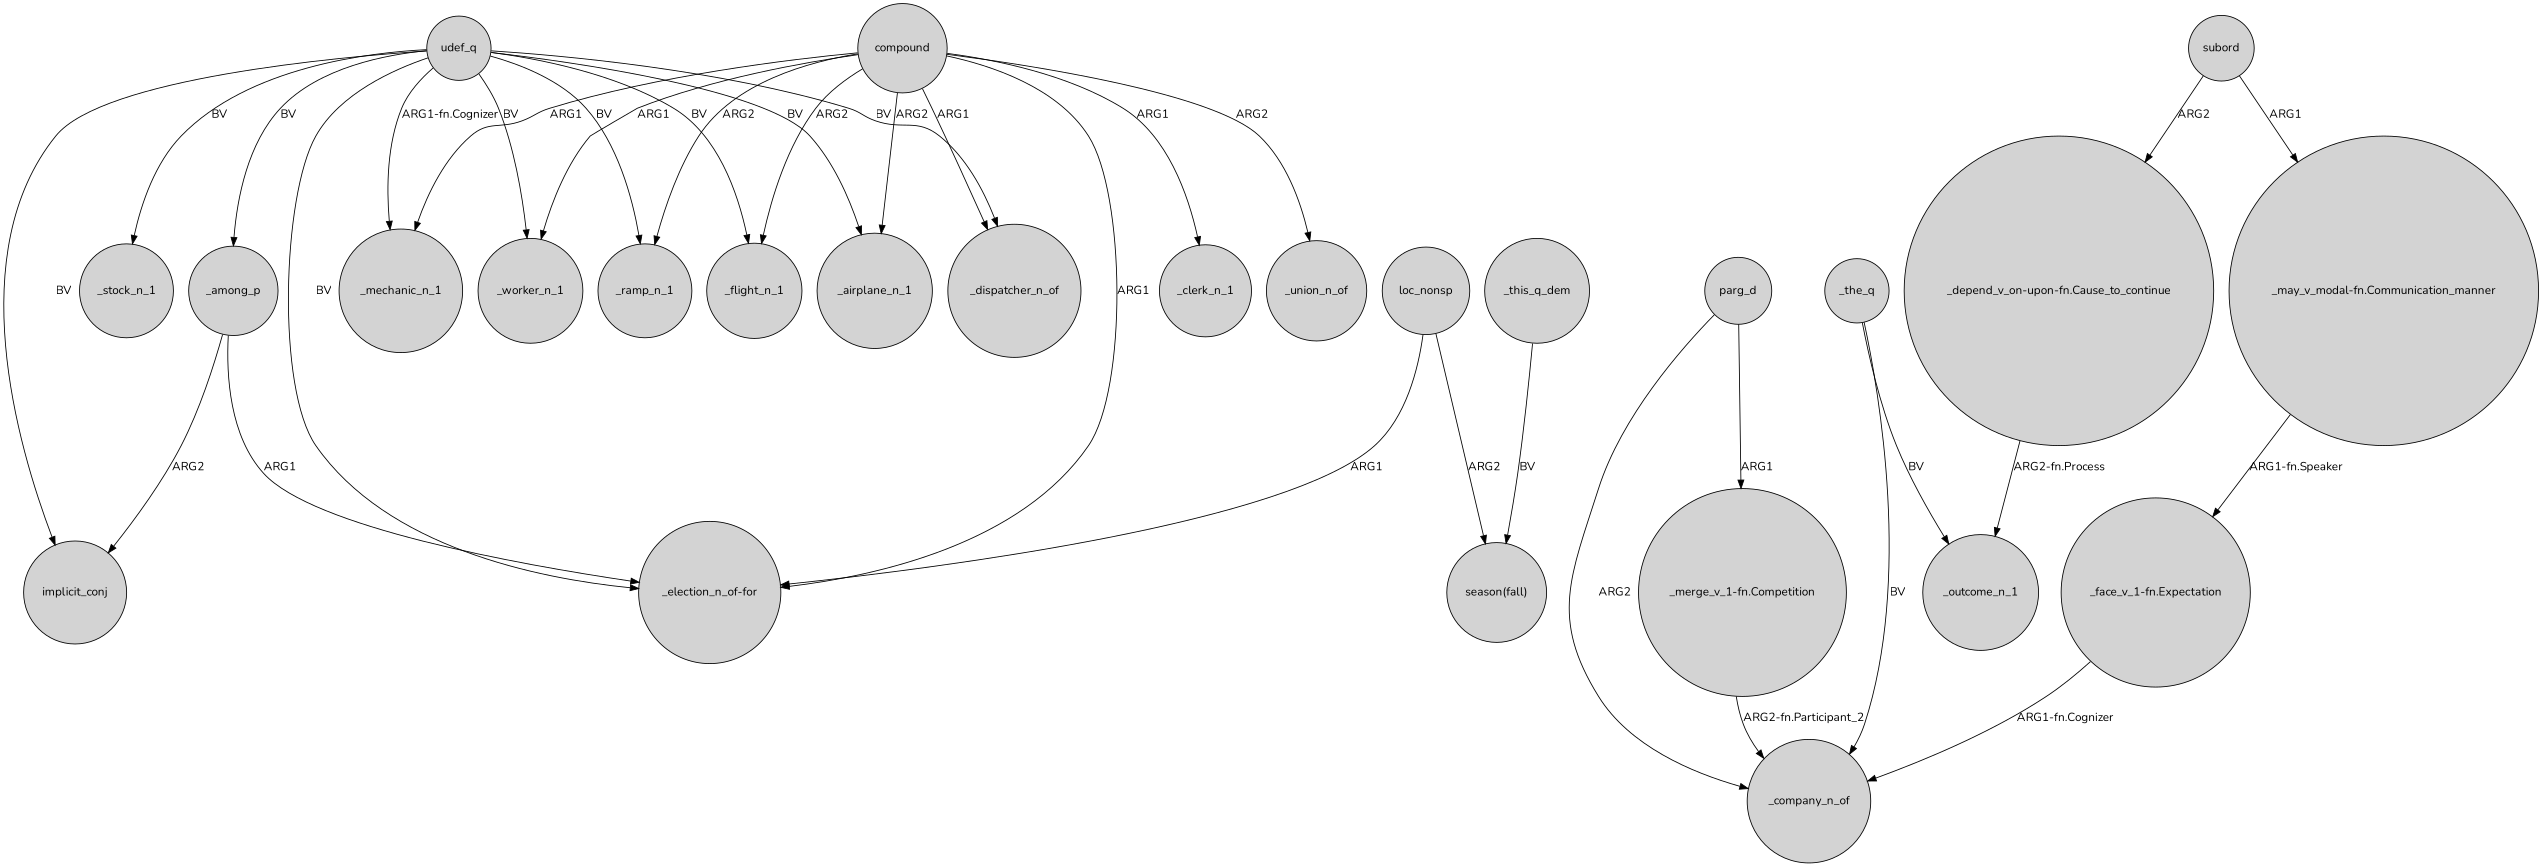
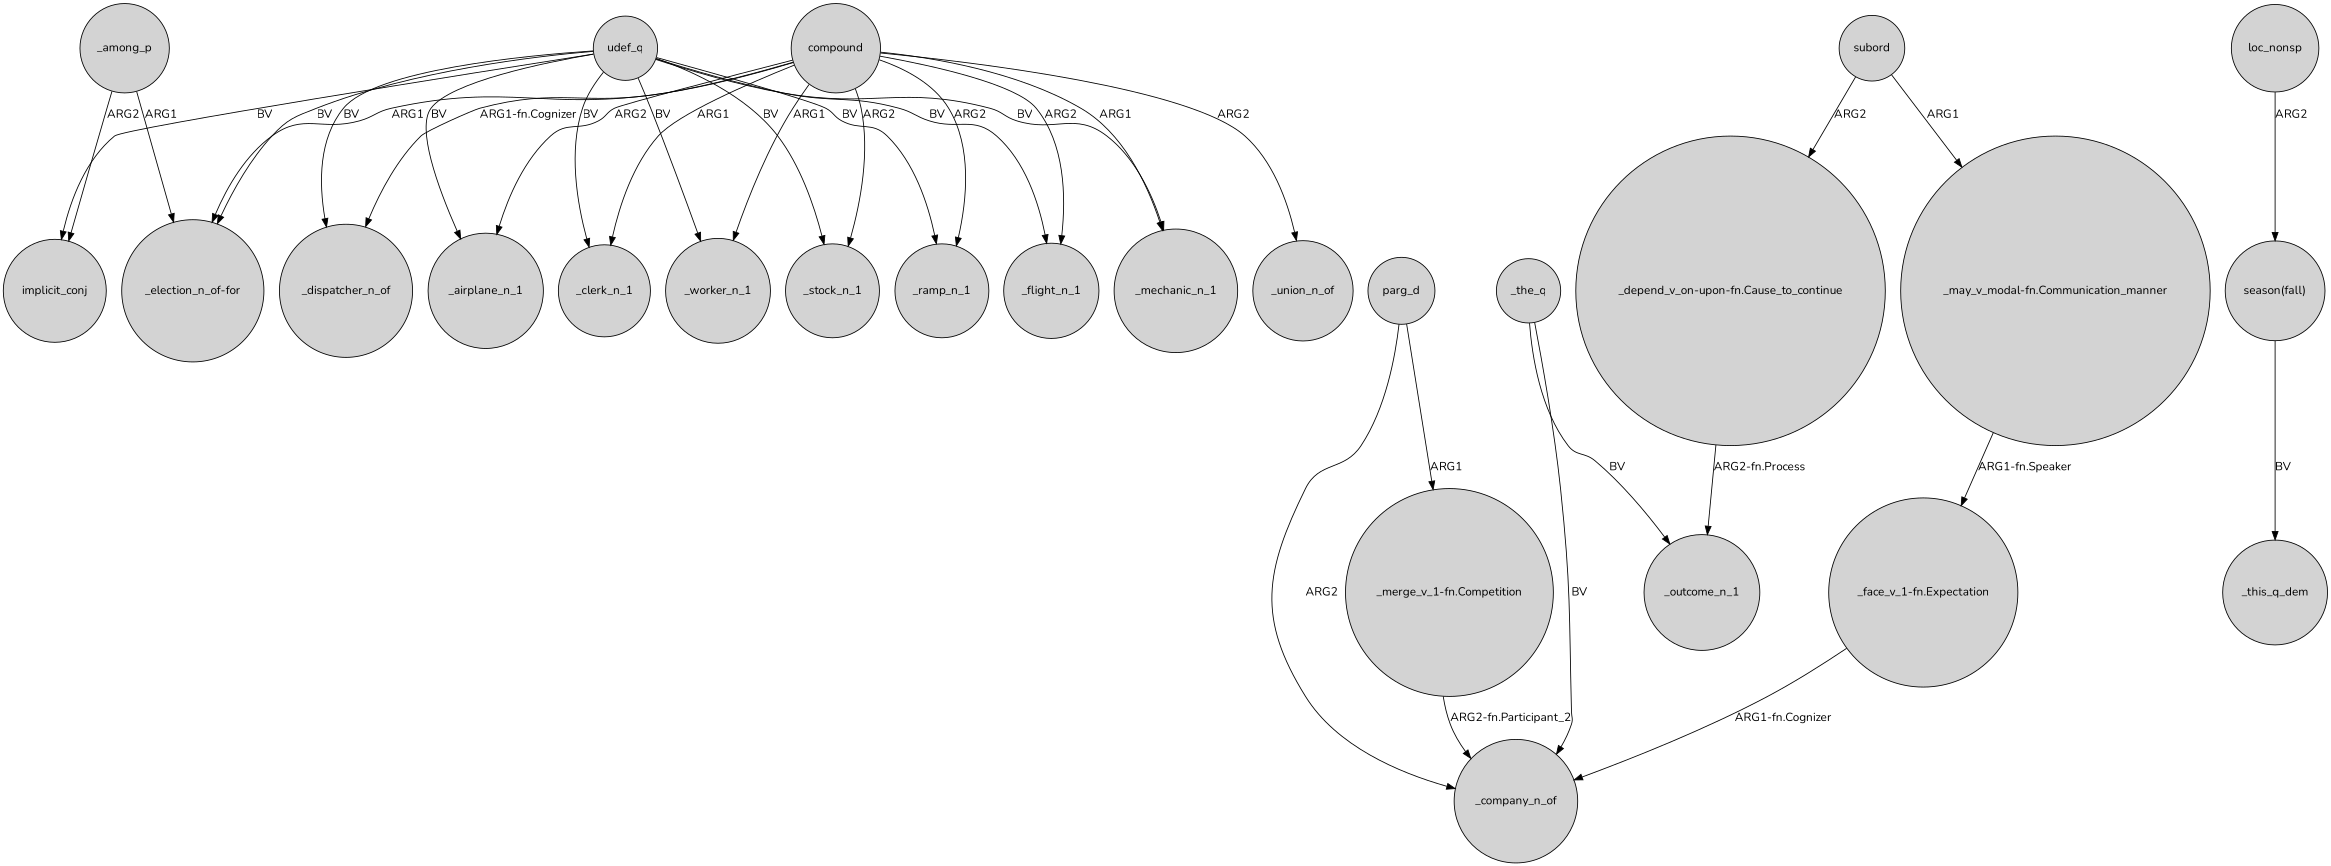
edge "udef_q" -> "_among_p": now "udef_q" -> "_clerk_n_1"
edge "udef_q" -> "_mechanic_n_1": label "ARG1-fn.Cognizer" -> "BV"
edge "compound" -> "_dispatcher_n_of": label "ARG1" -> "ARG1-fn.Cognizer"
edge "compound" -> "_stock_n_1": added, label "ARG2"
edge "_this_q_dem" -> "season(fall)": reversed
edge "loc_nonsp" -> "_election_n_of-for": removed, label "ARG1"
